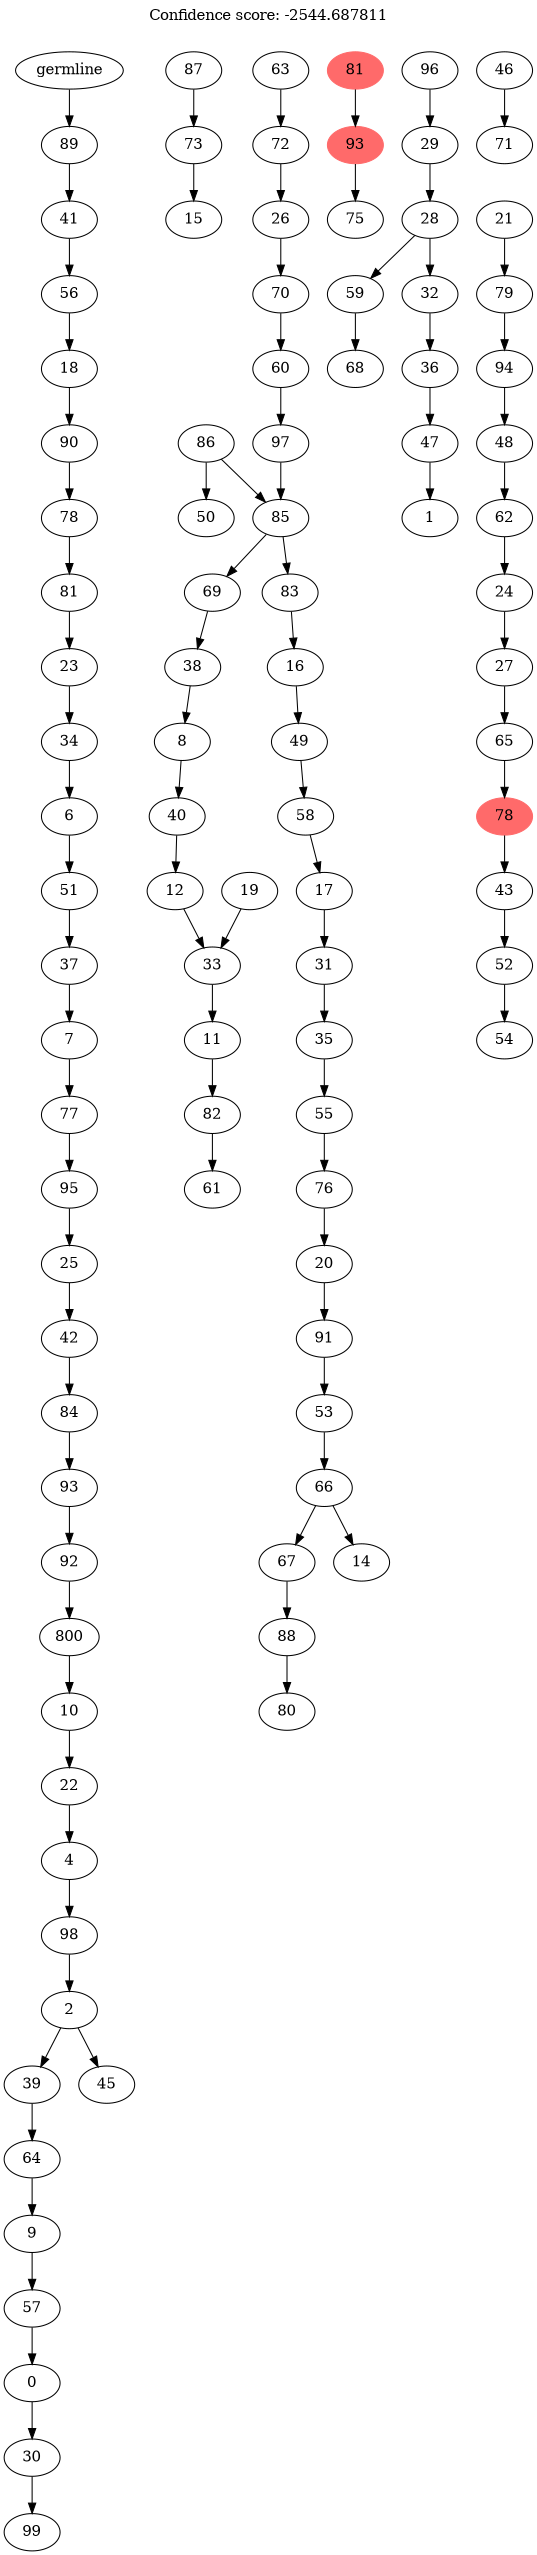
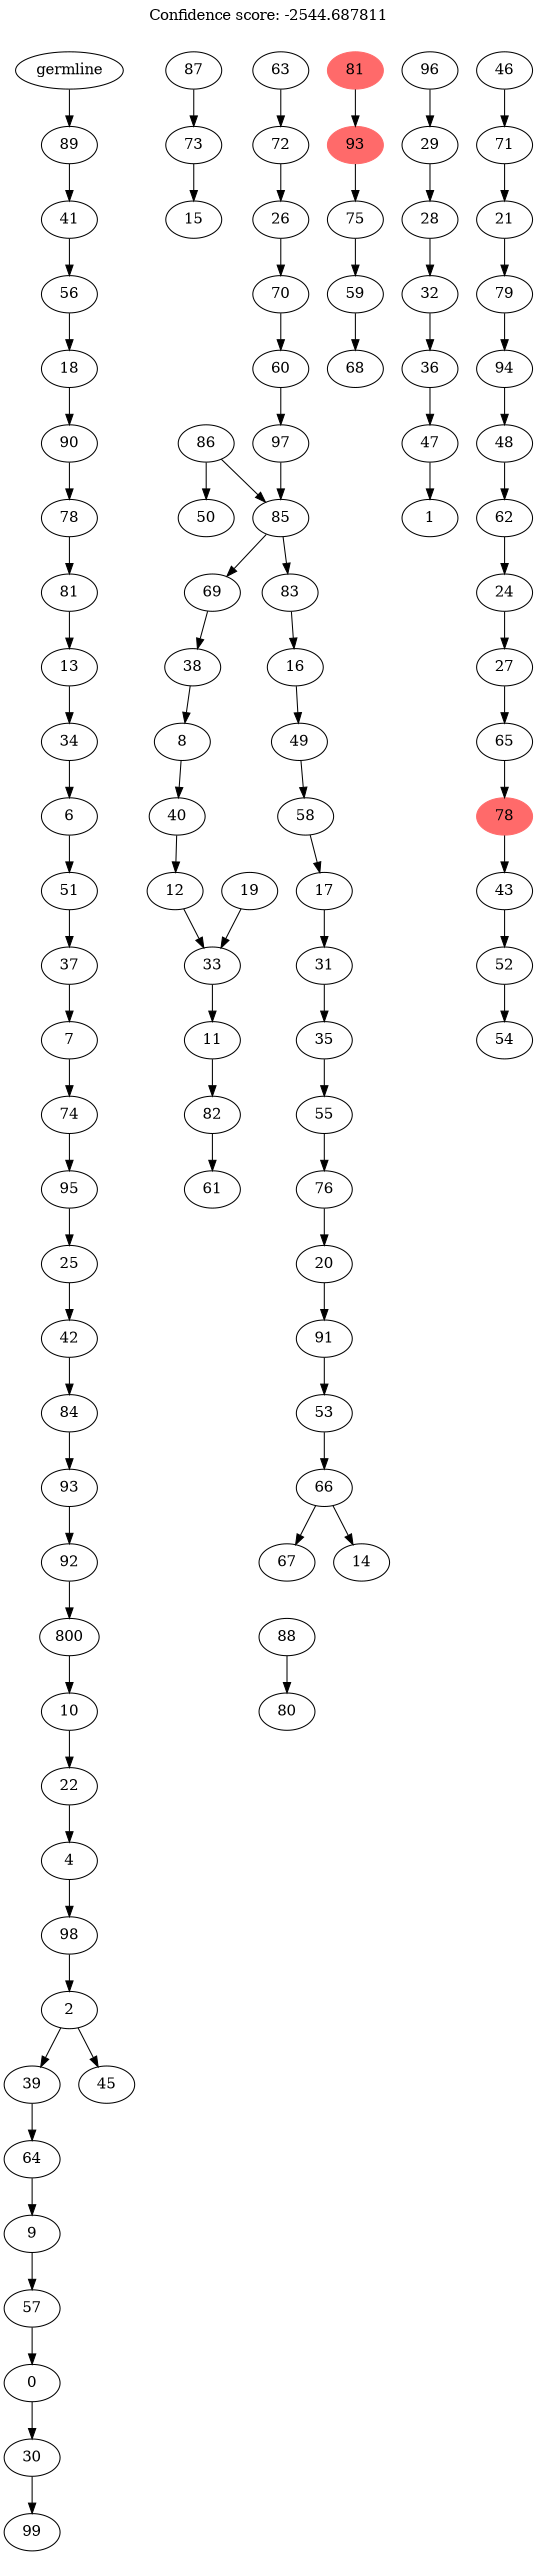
edge "71" -> "21": added
edge "28" -> "59": now "75" -> "59"
node "23": label "23" -> "13"
node "77": label "77" -> "74"
edge "67" -> "88": removed
